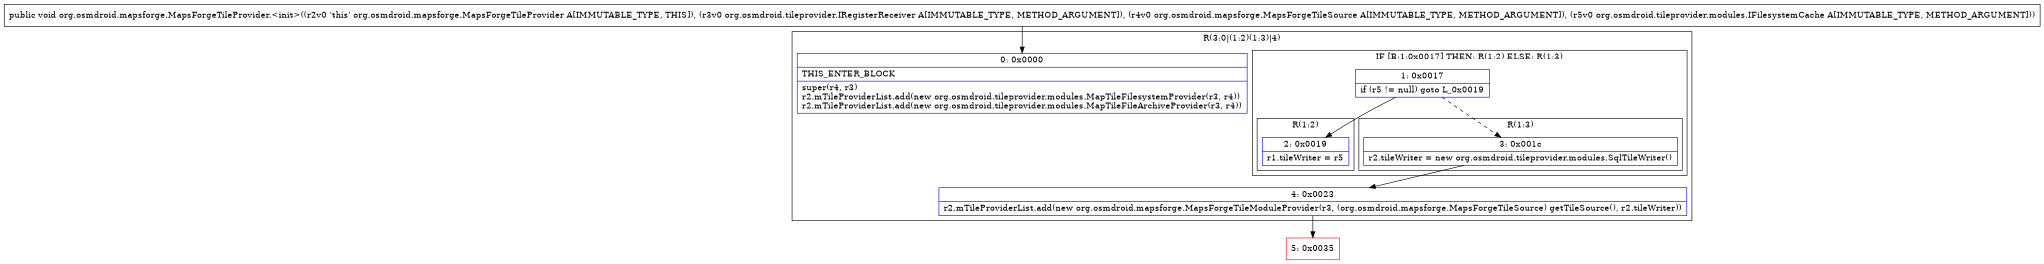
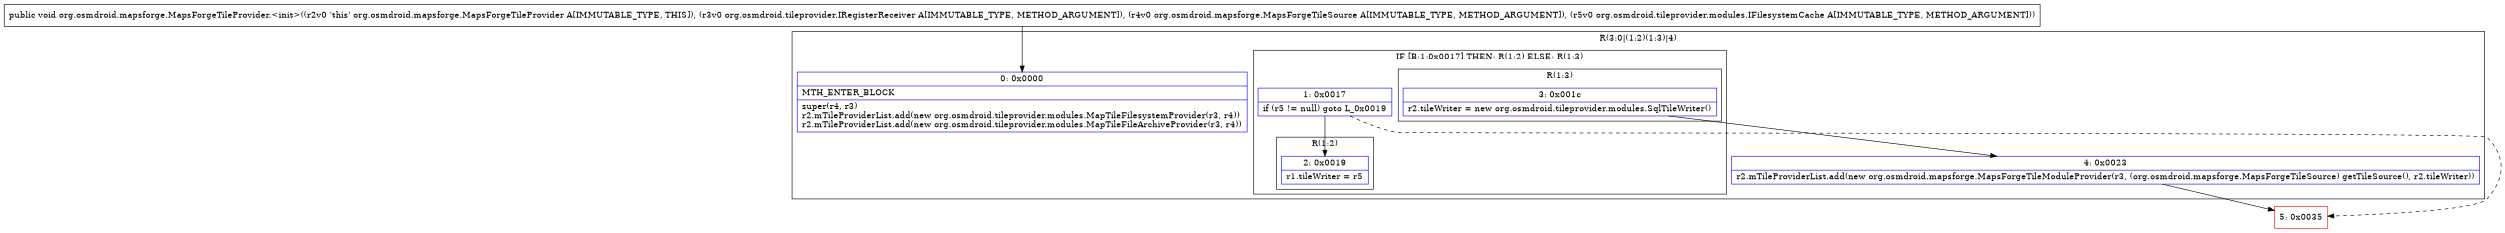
node "0: 0x0000": text "THIS_ENTER_BLOCK" -> "MTH_ENTER_BLOCK"
edge "1: 0x0017" -> "3: 0x001c": now "1: 0x0017" -> "5: 0x0035"
